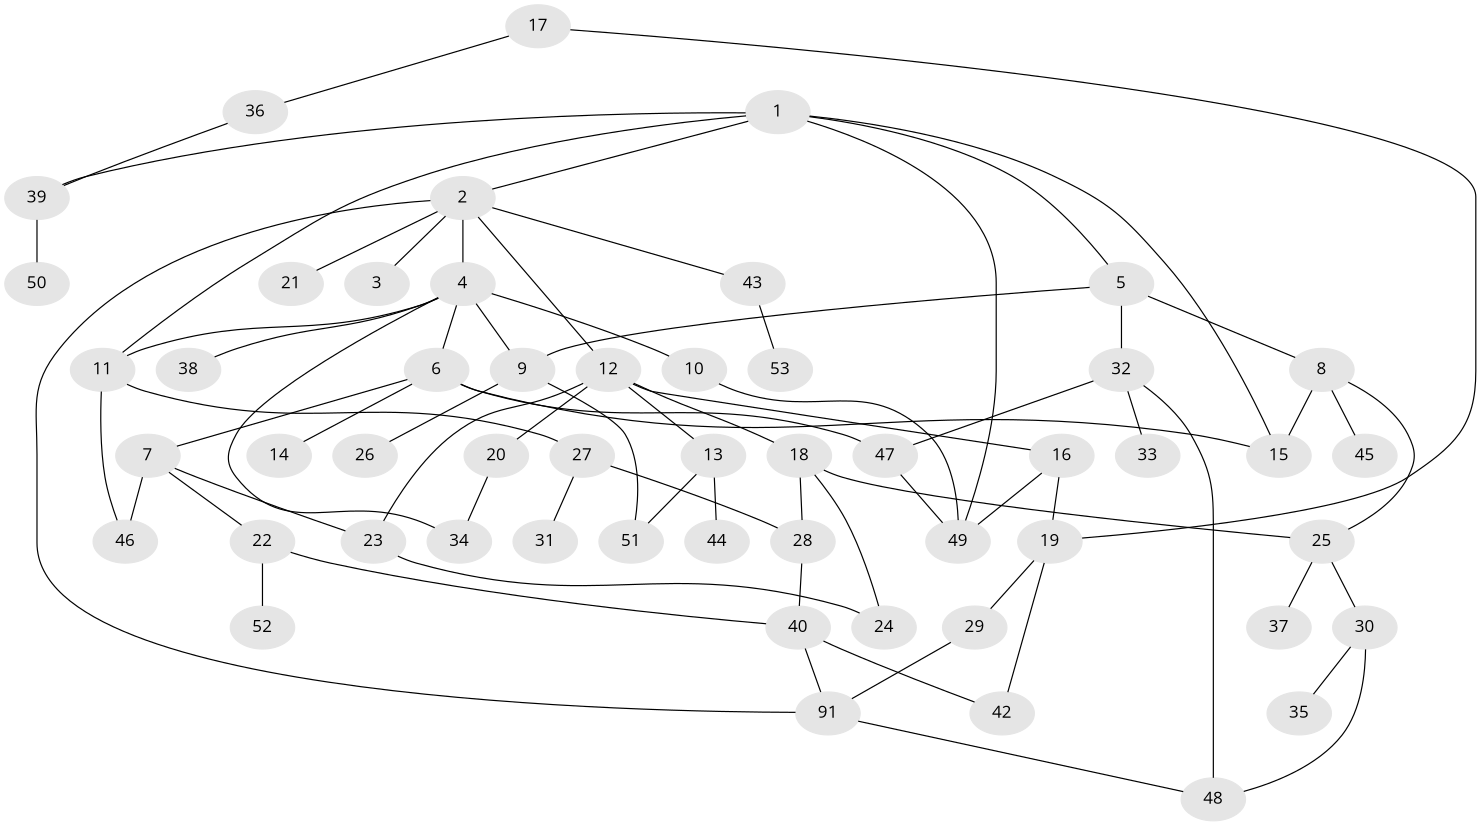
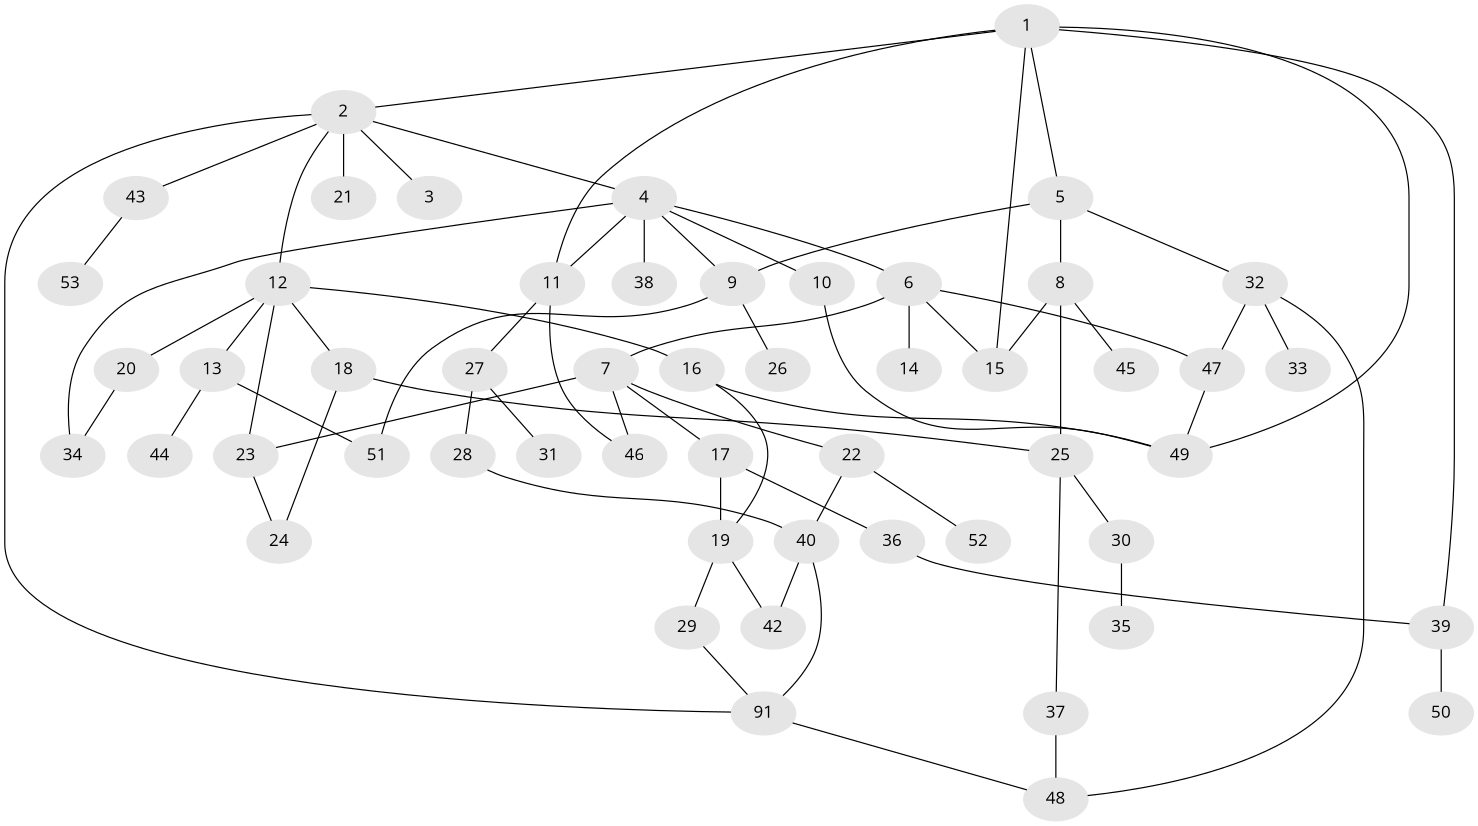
edge "7" -- "17": added
edge "18" -- "28": removed
edge "30" -- "48": now "37" -- "48"
